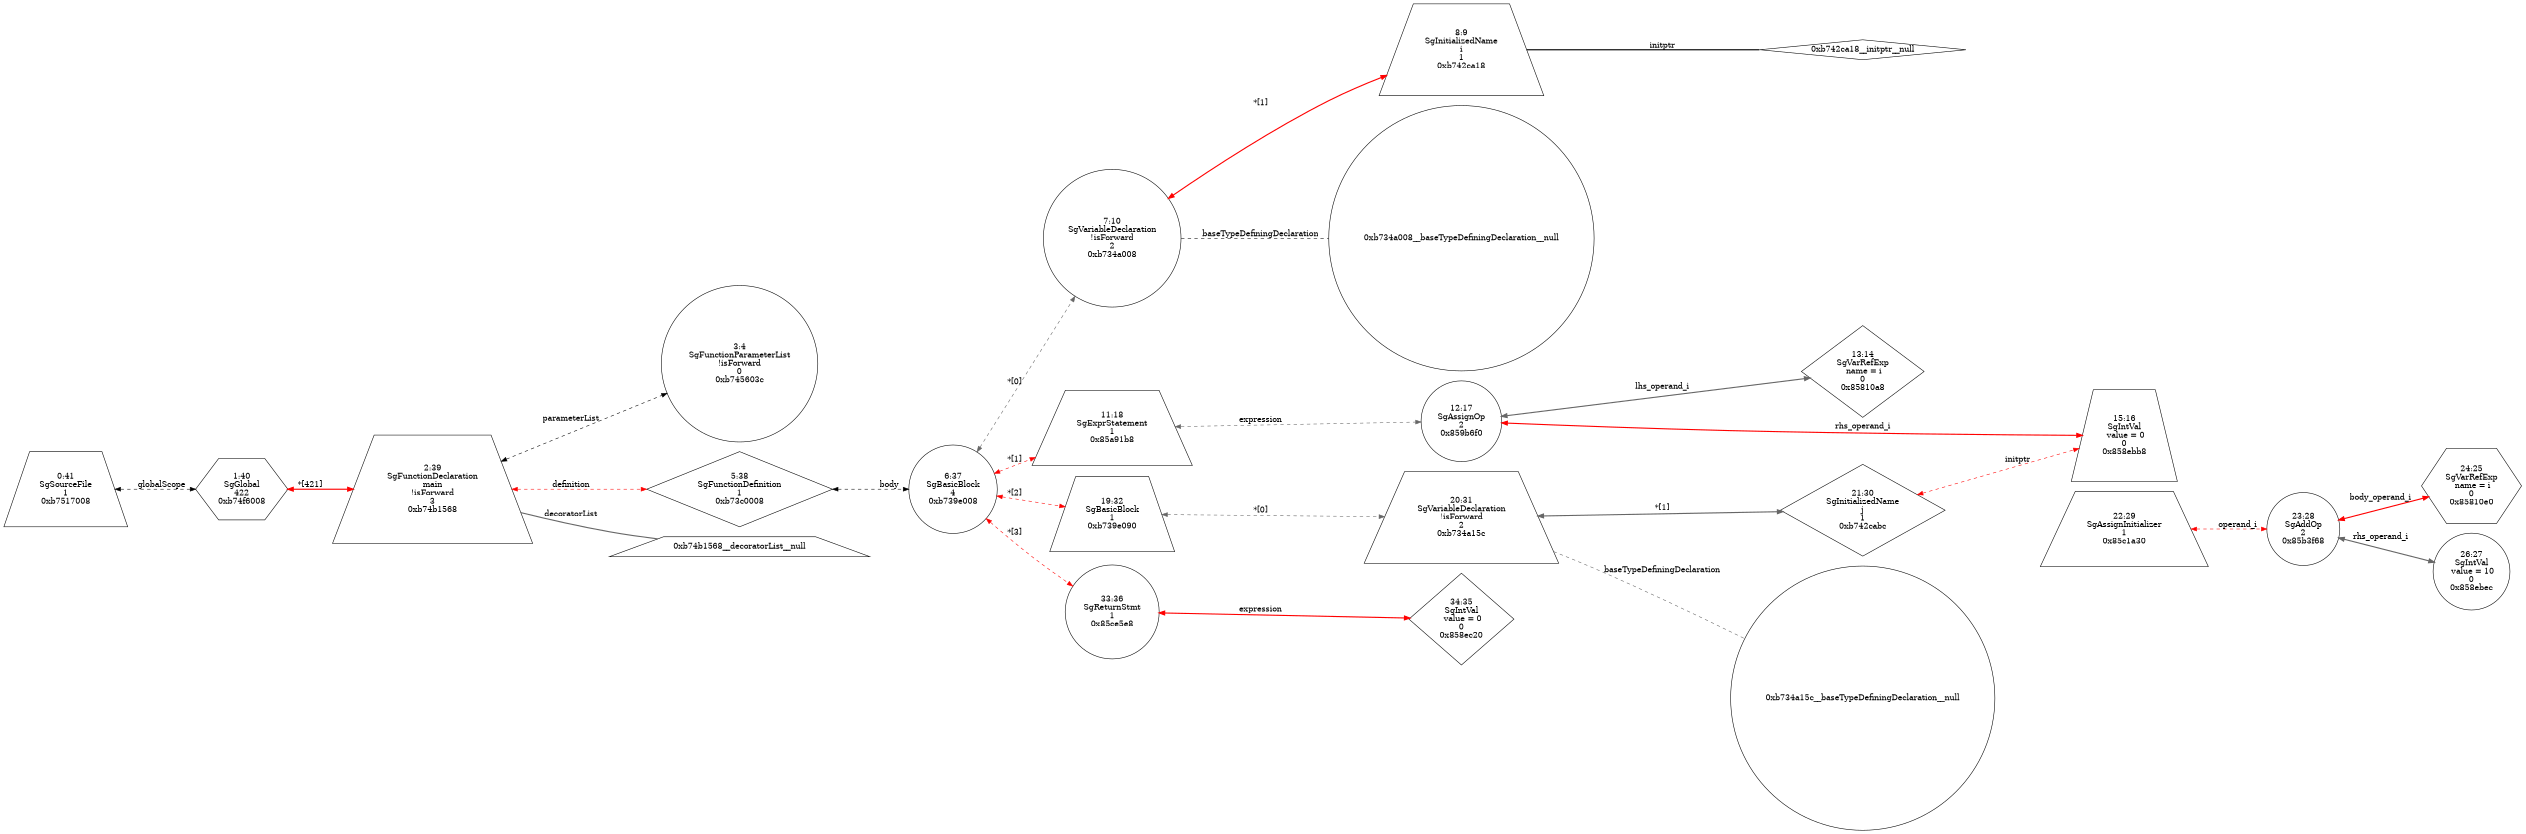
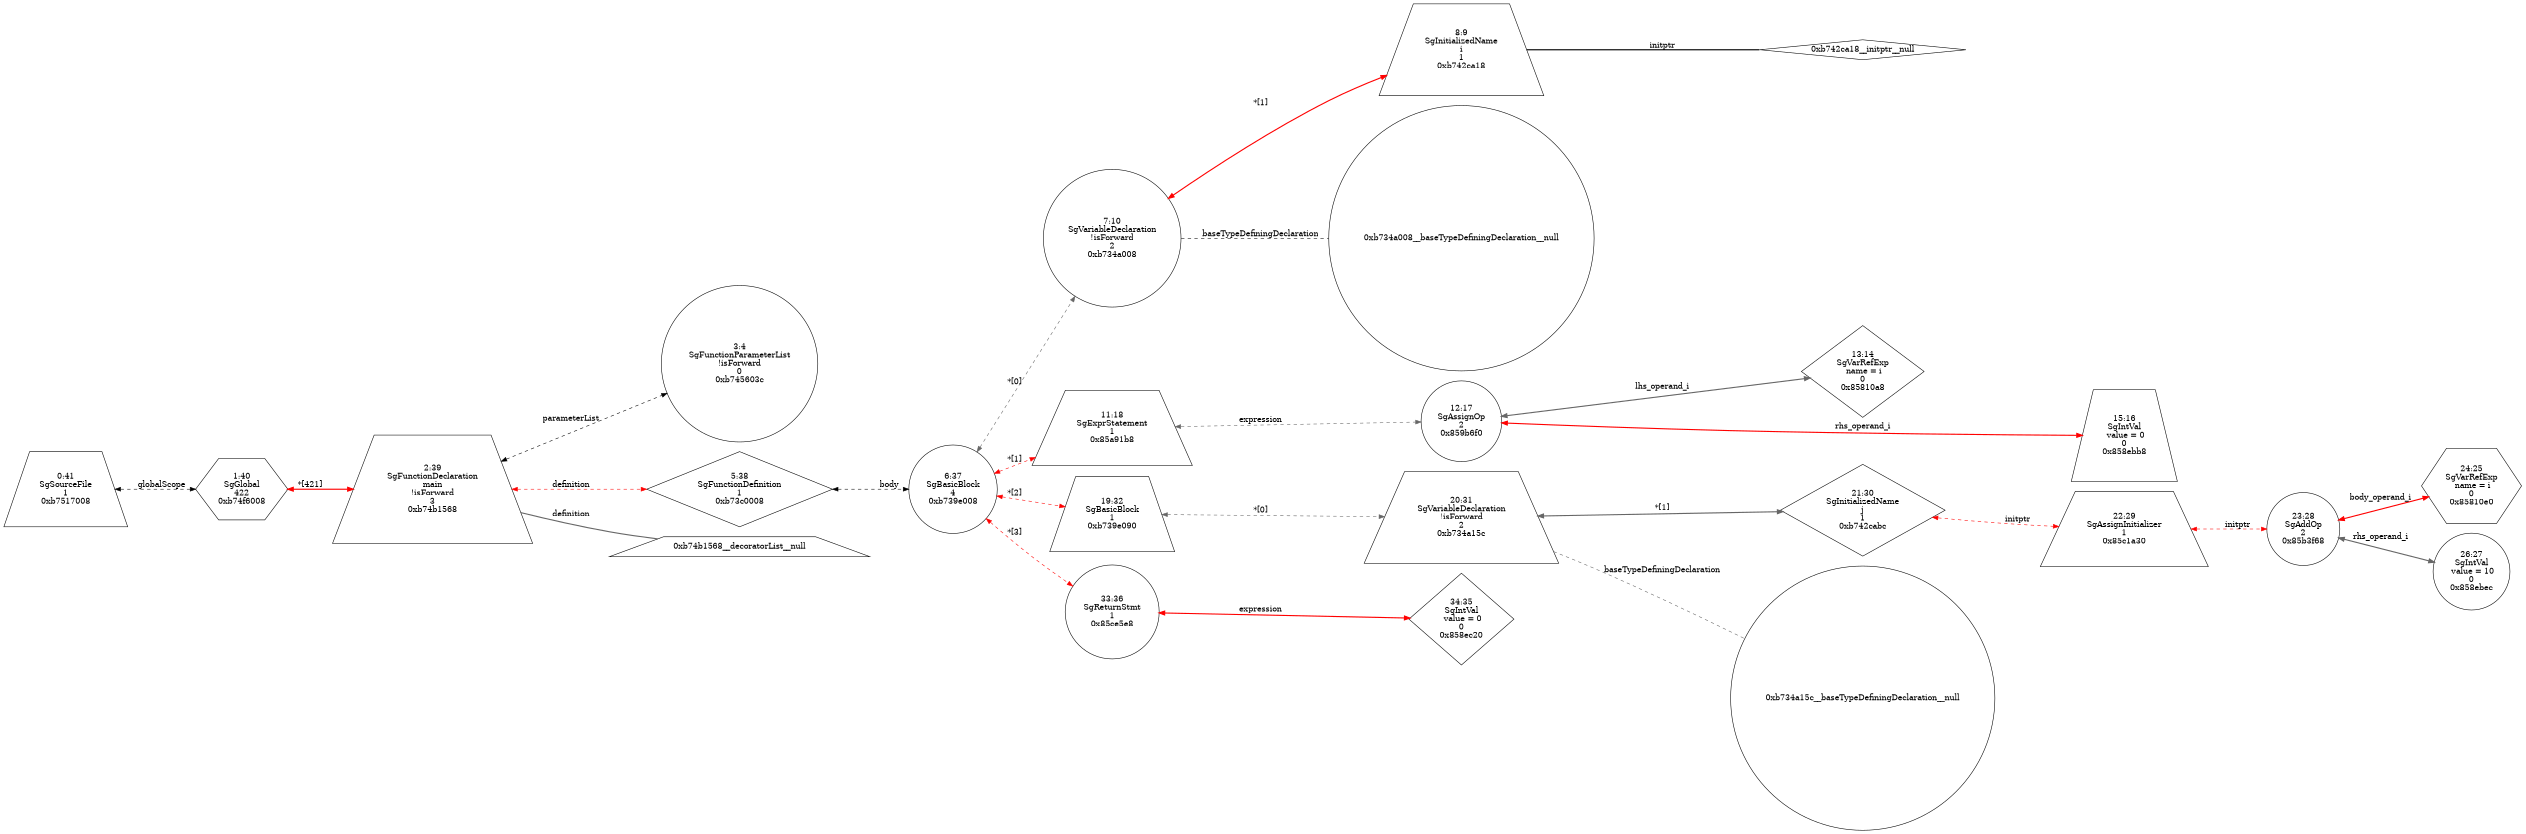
edge "15:16 SgIntVal value = 0 0 0x858ebb8" -- "21:30 SgInitializedName j 1 0xb742cabc": now "22:29 SgAssignInitializer 1 0x85c1a30" -- "21:30 SgInitializedName j 1 0xb742cabc"
edge "2:39 SgFunctionDeclaration main !isForward 3 0xb74b1568" -- "0xb74b1568__decoratorList__null": label "decoratorList" -> "definition"
edge "22:29 SgAssignInitializer 1 0x85c1a30" -- "23:28 SgAddOp 2 0x85b3f68": label "operand_i" -> "initptr"
